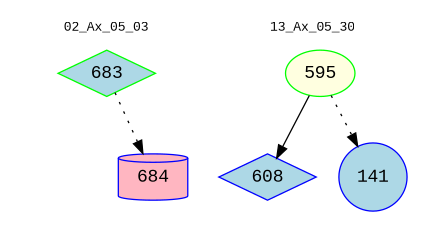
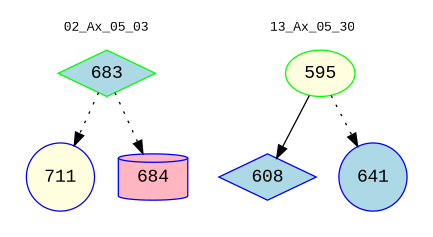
node "711": added
node "141": label "141" -> "641"
